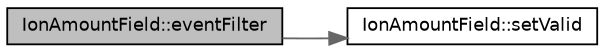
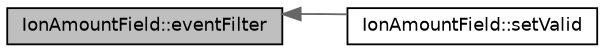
edge "IonAmountField::eventFilter" -> "IonAmountField::setValid": reversed
